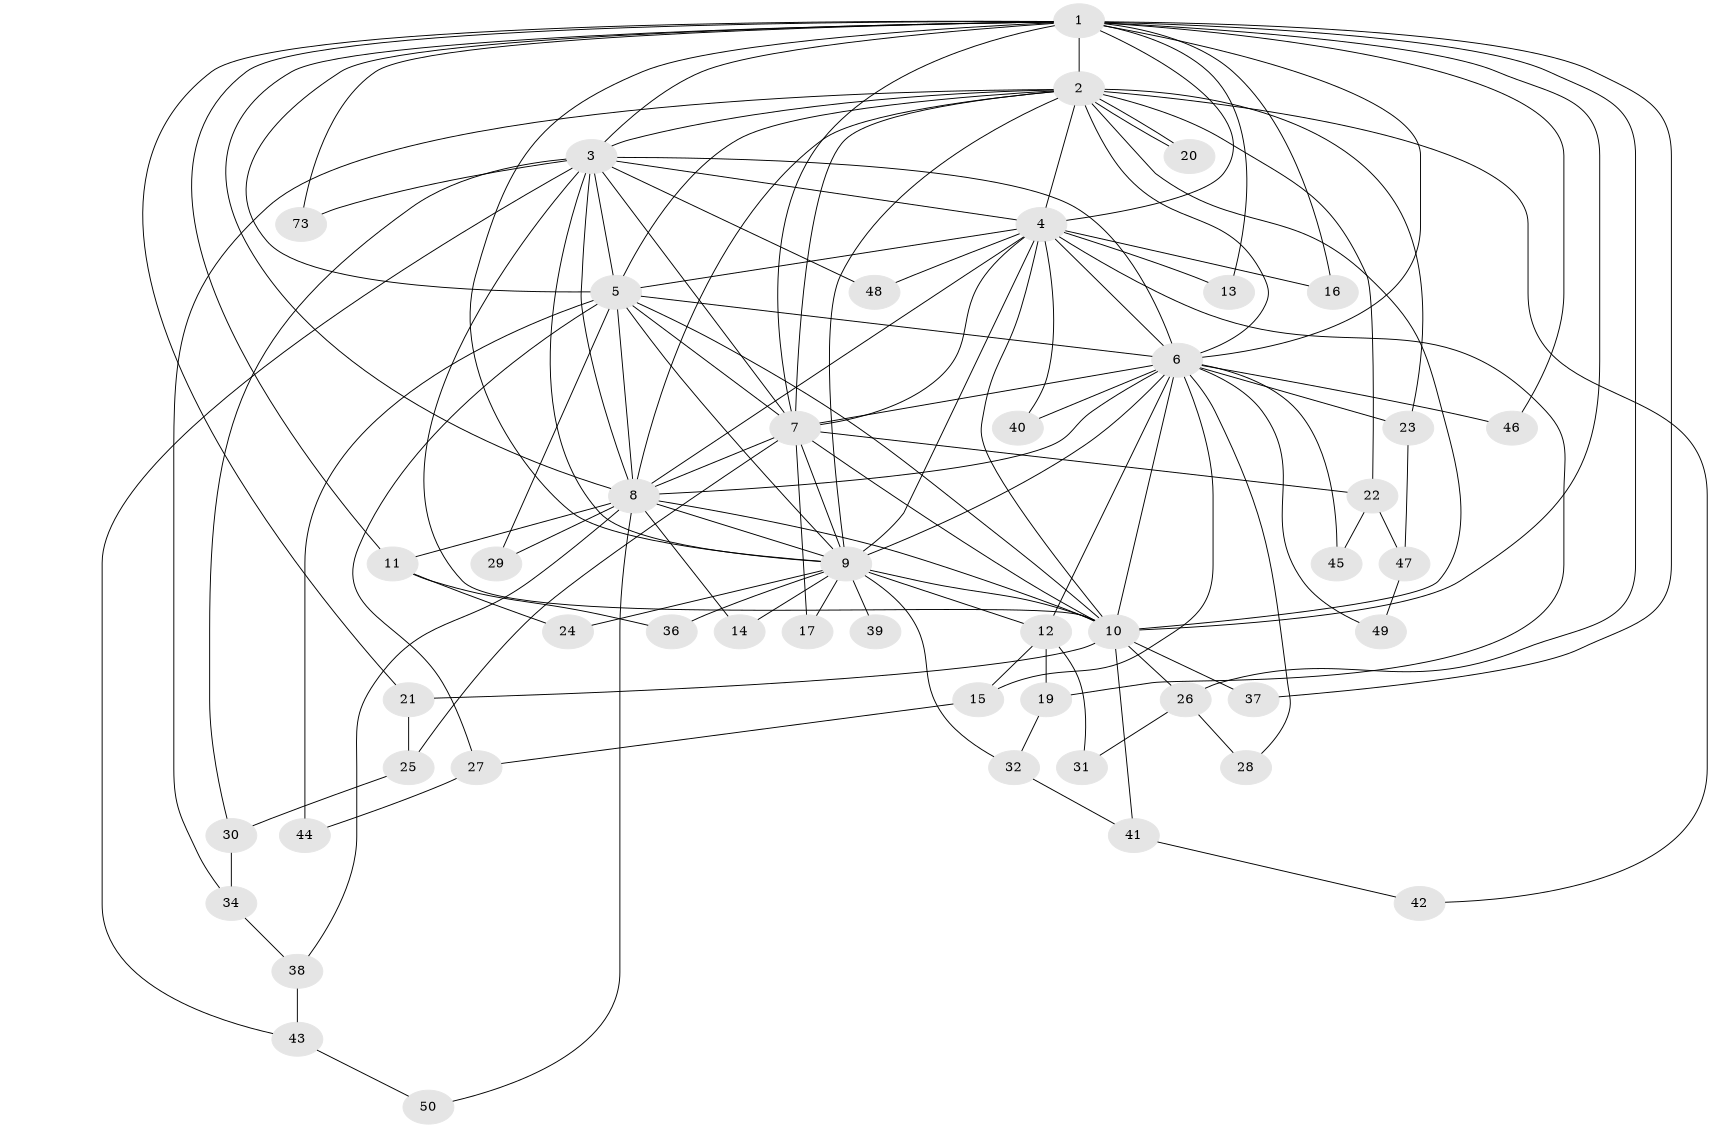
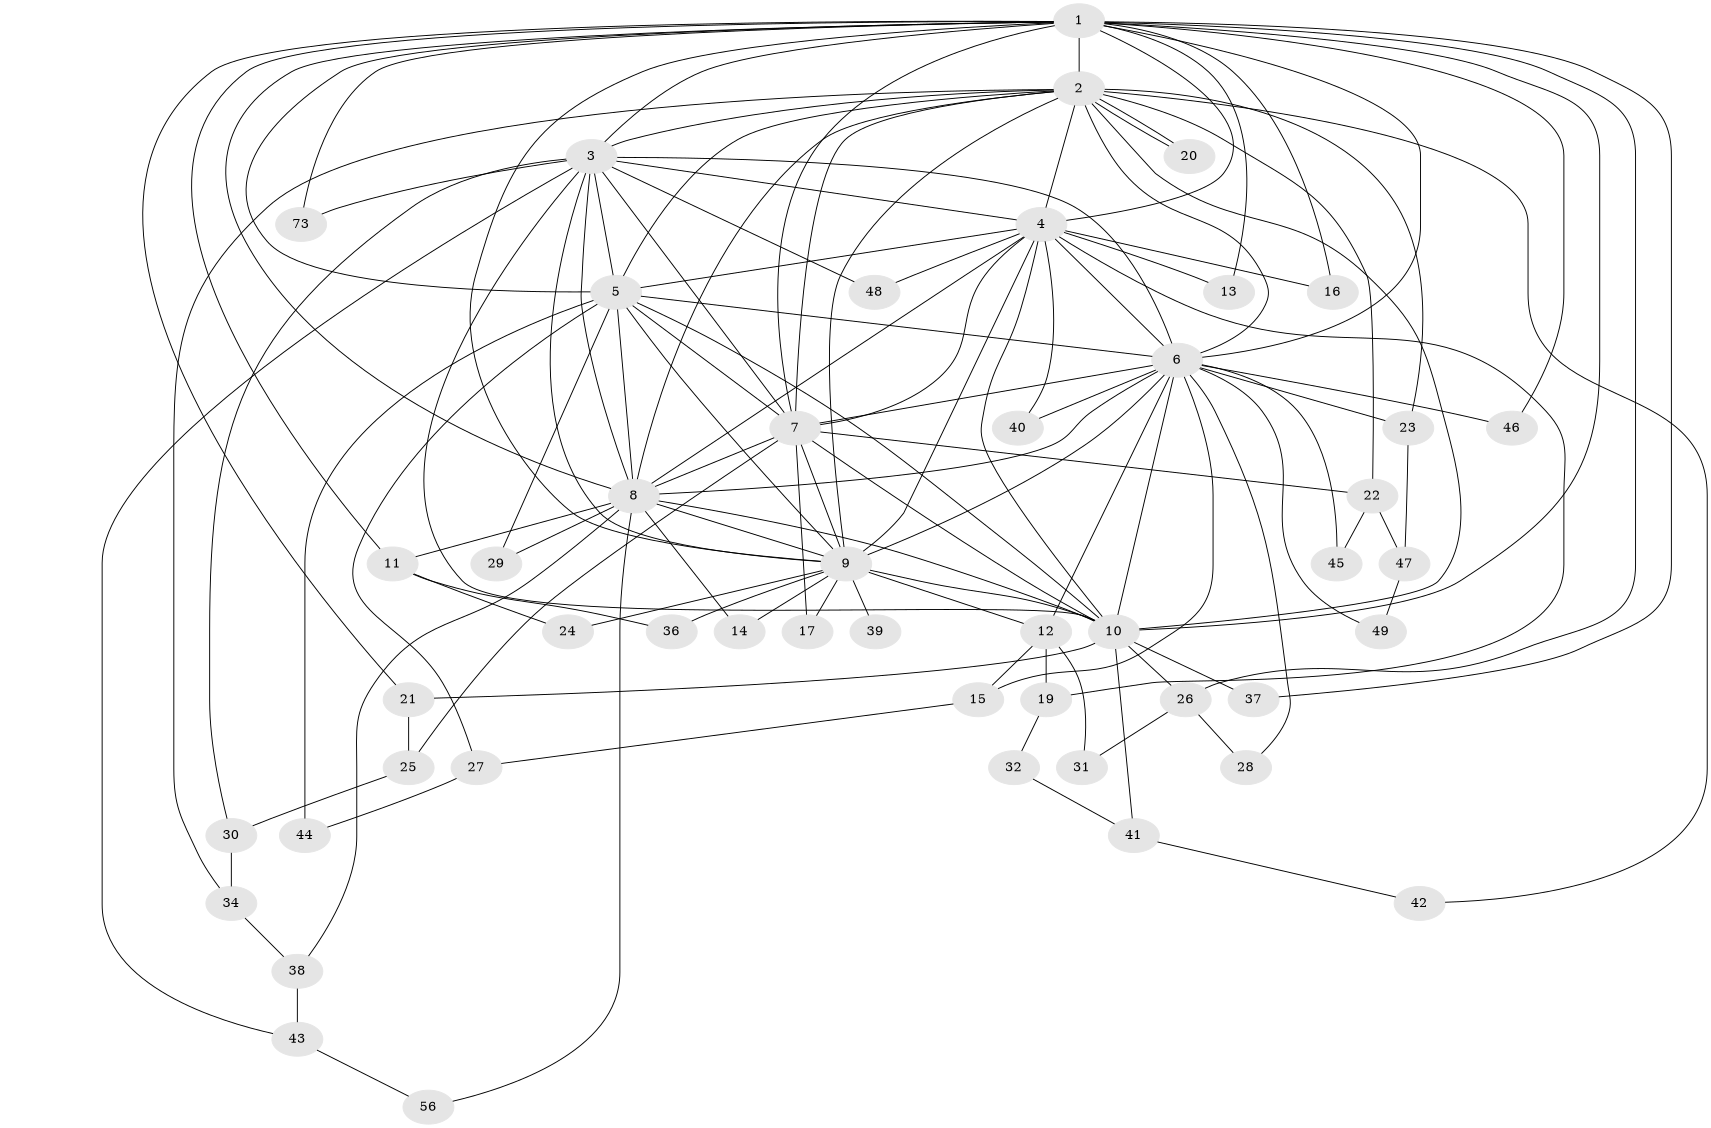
edge "9" -- "32": removed
node "50": label "50" -> "56"
